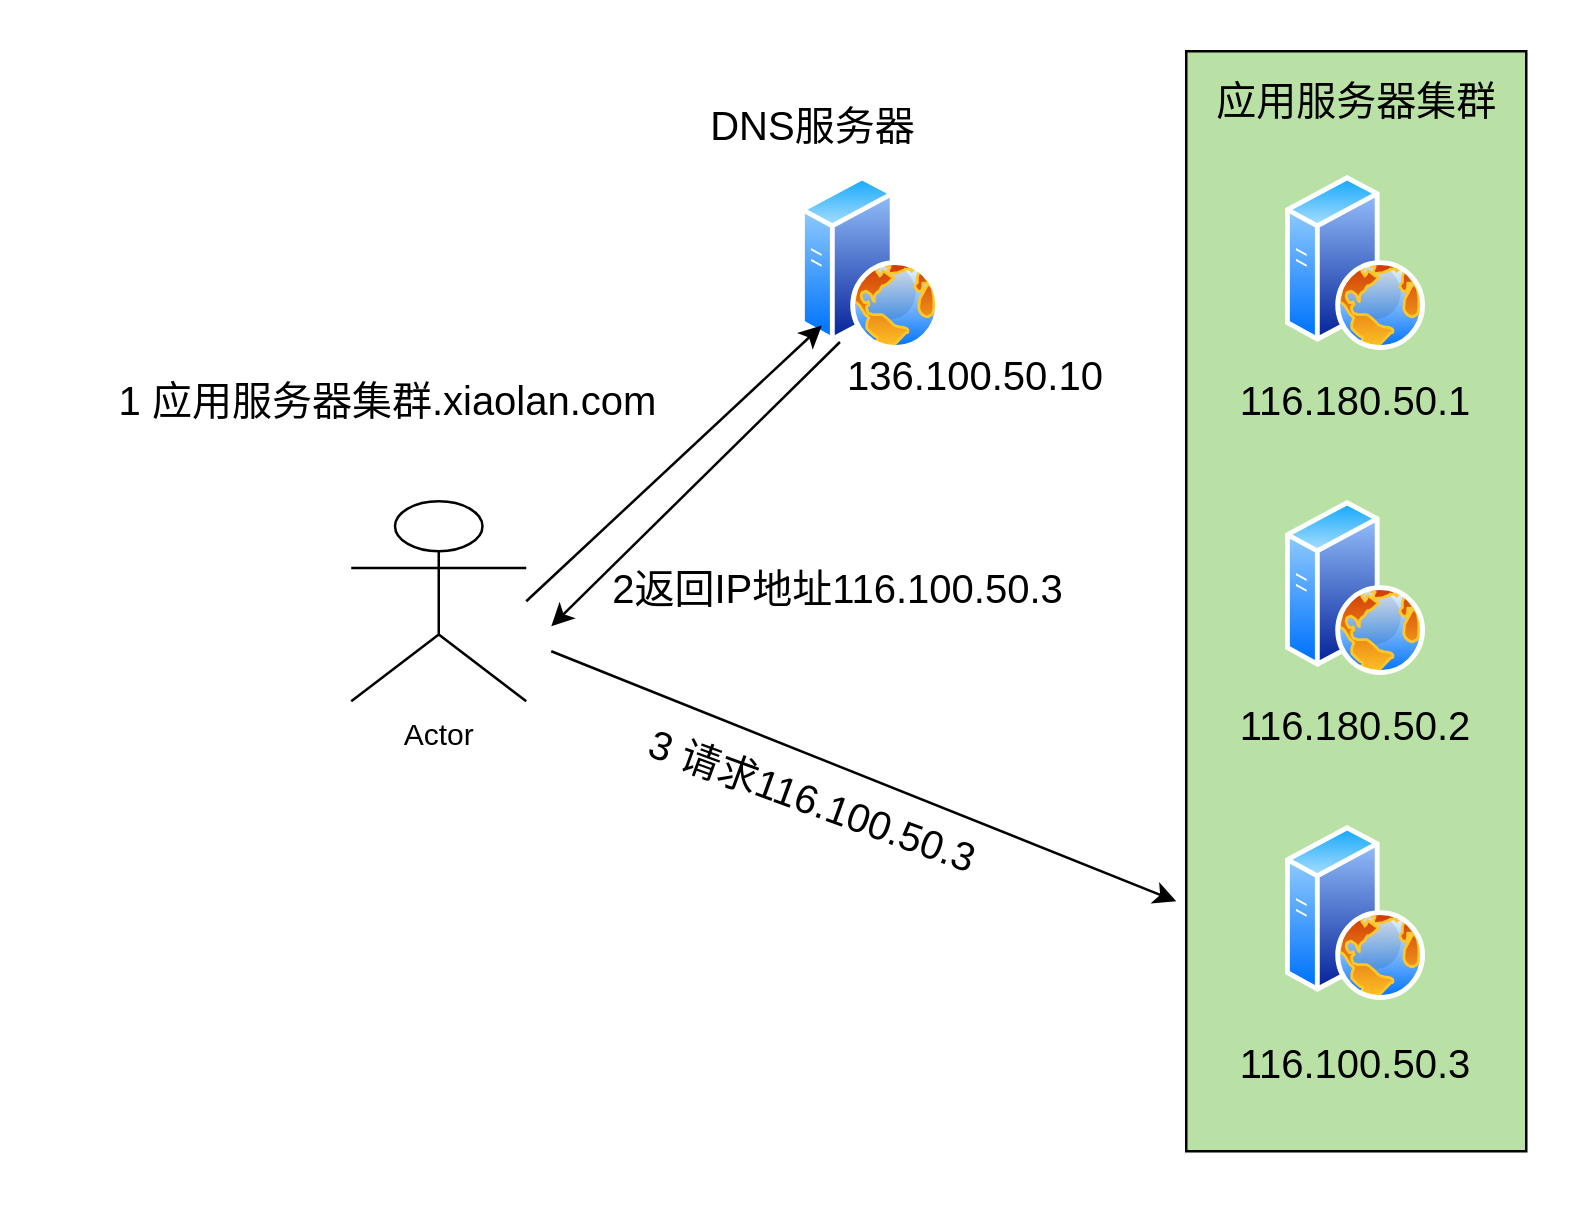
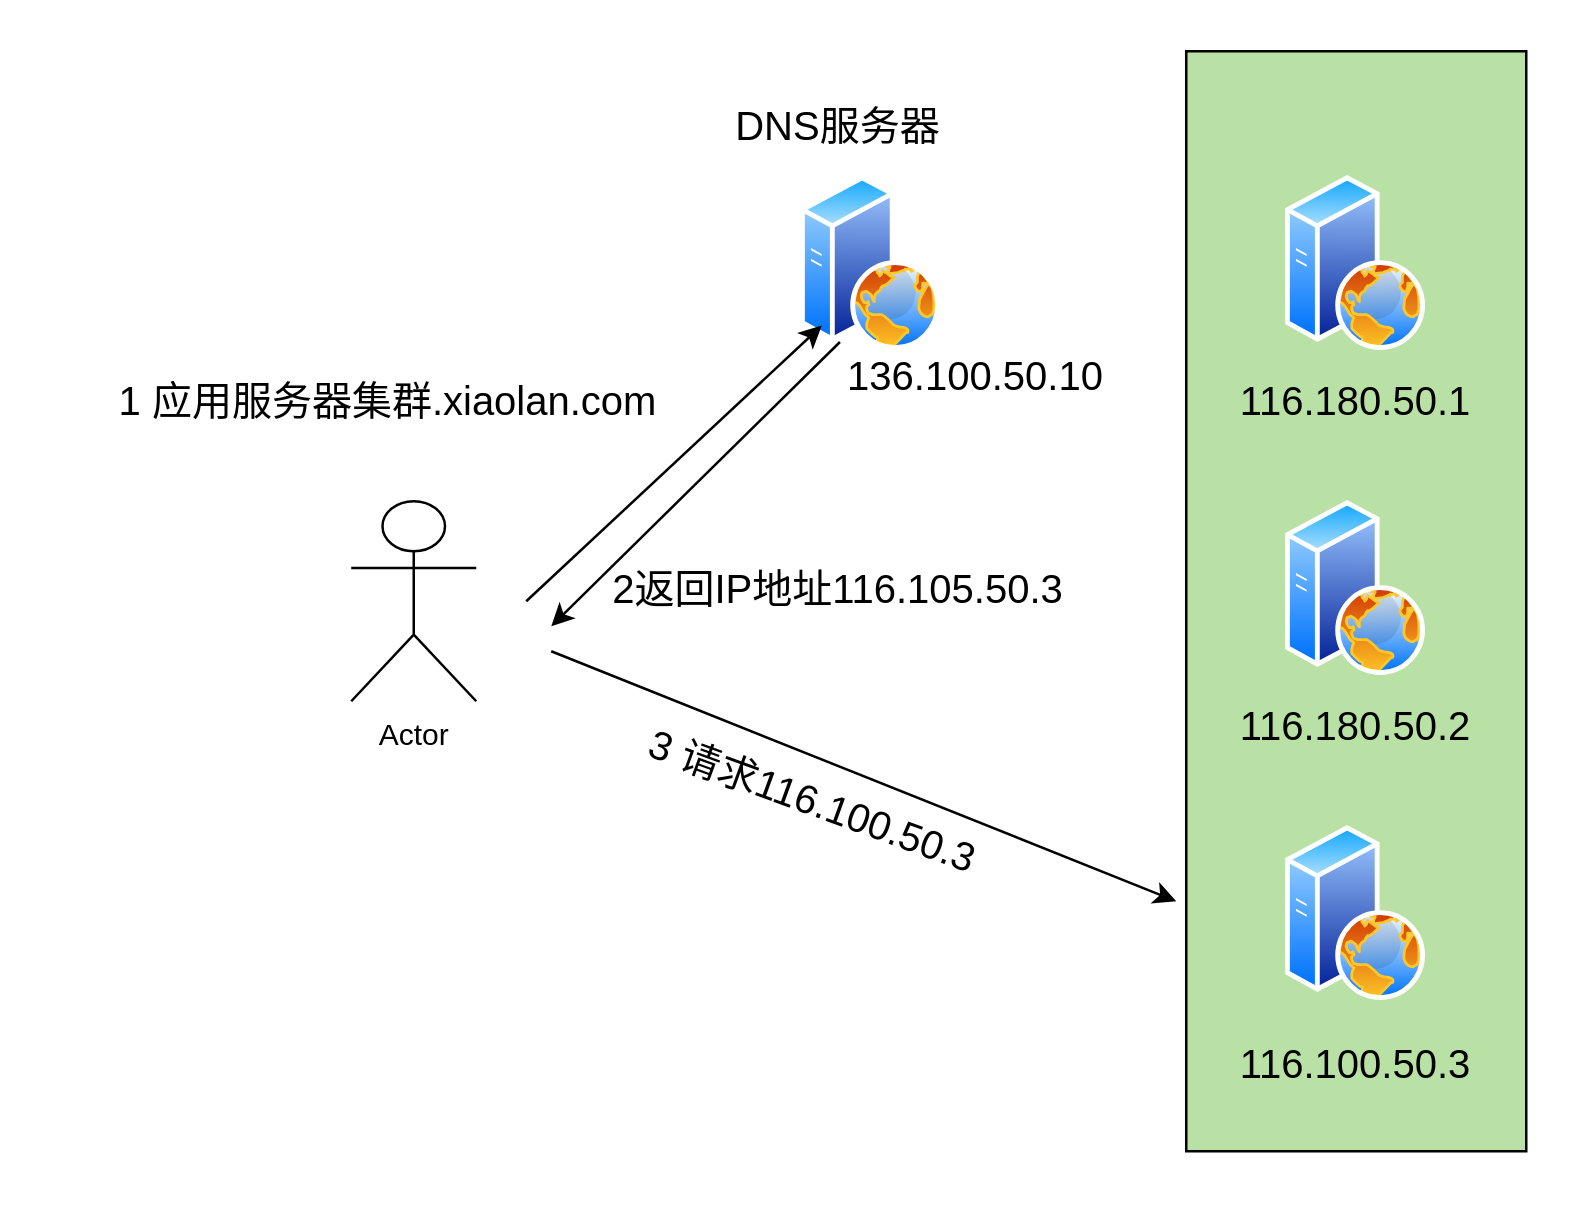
node "应用服务器集群": removed
node "DNS服务器": moved (814, 126) -> (839, 126)
node "2返回IP地址116.100.50.3": label "2返回IP地址116.100.50.3" -> "2返回IP地址116.105.50.3"
node "Actor": size 175x200 -> 125x200
